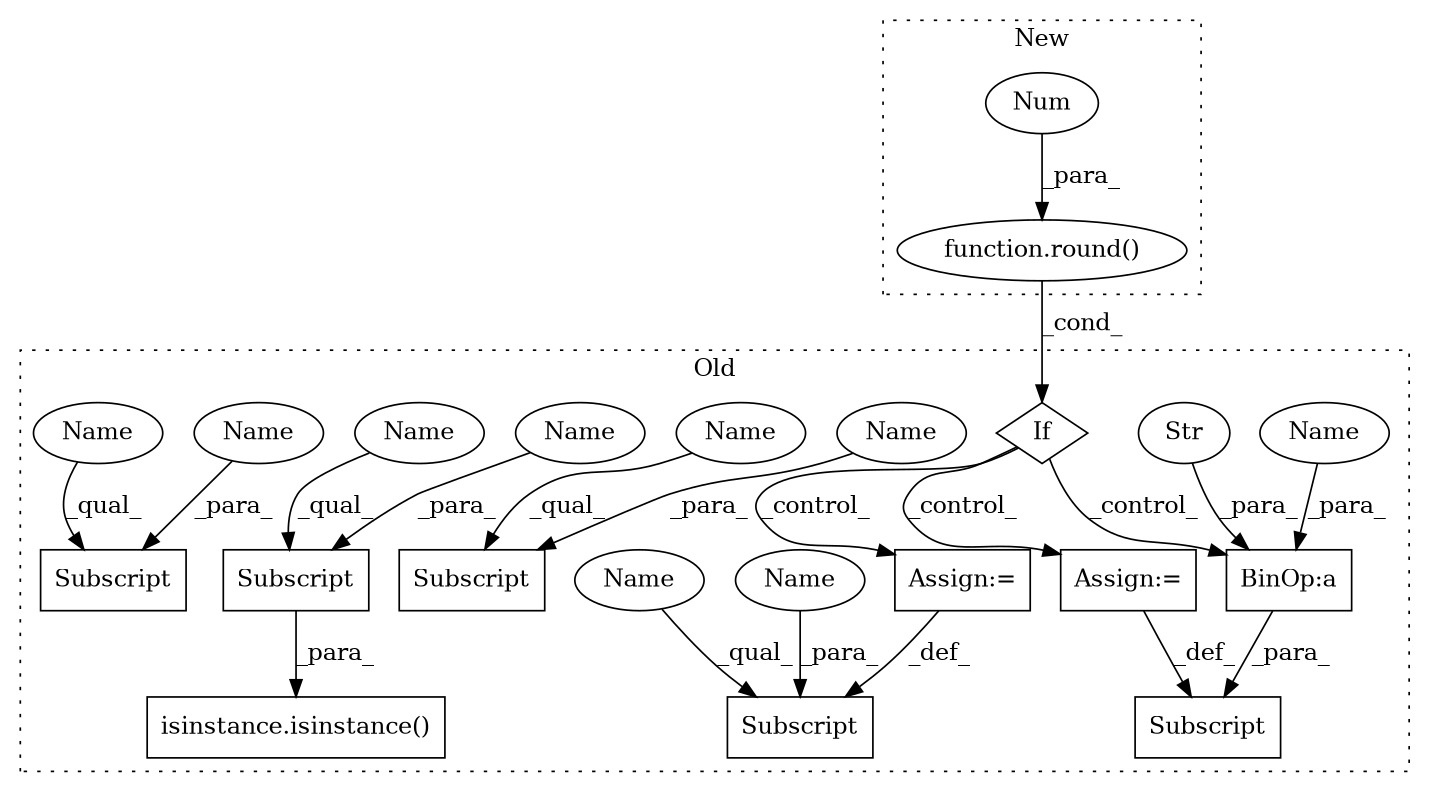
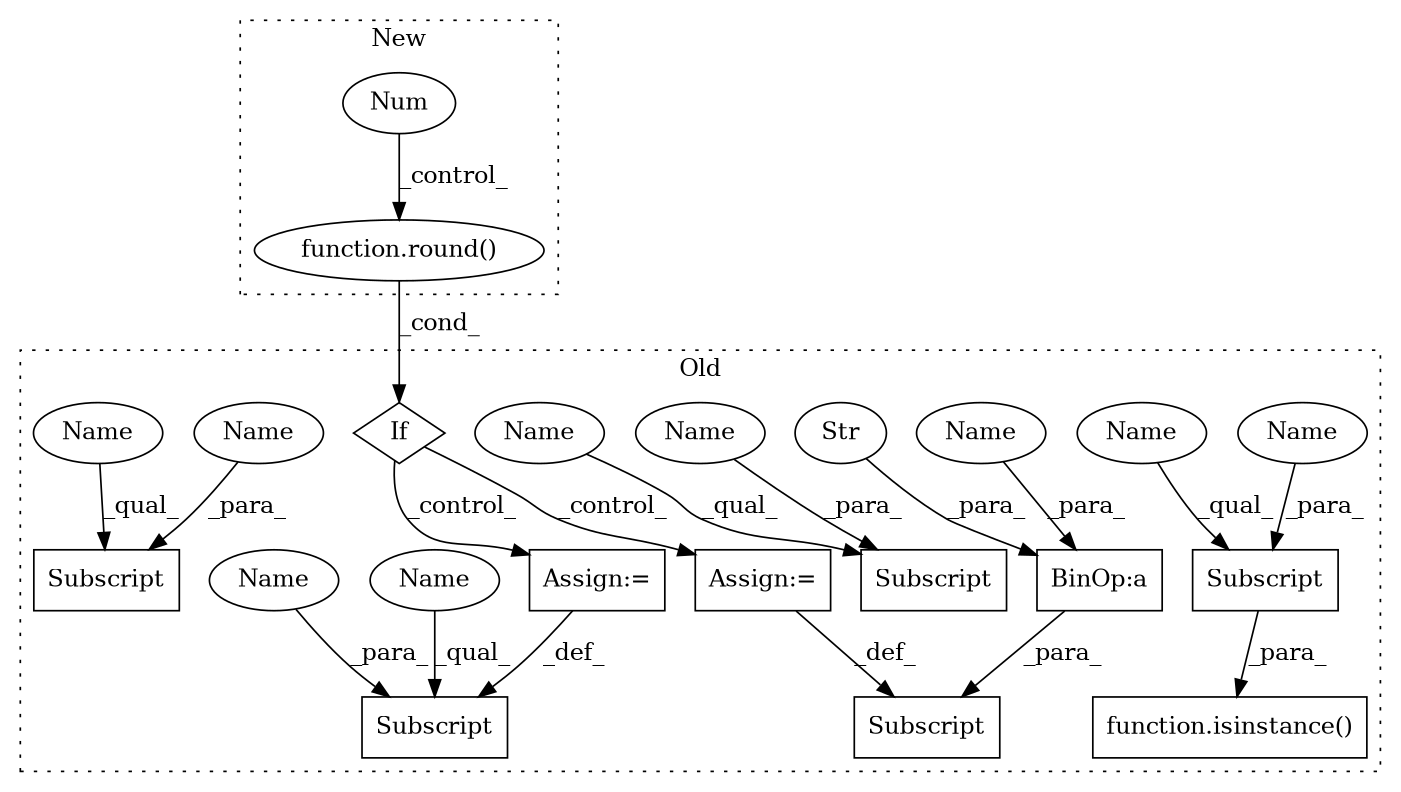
edge "Num" -> "function.round()": label "_para_" -> "_control_"
edge "If" -> "BinOp:a": removed, label "_control_"
node "isinstance.isinstance()": label "isinstance.isinstance()" -> "function.isinstance()"
